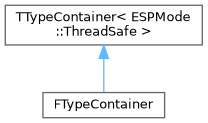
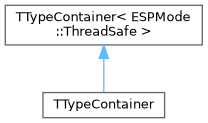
node "FTypeContainer": label "FTypeContainer" -> "TTypeContainer"
